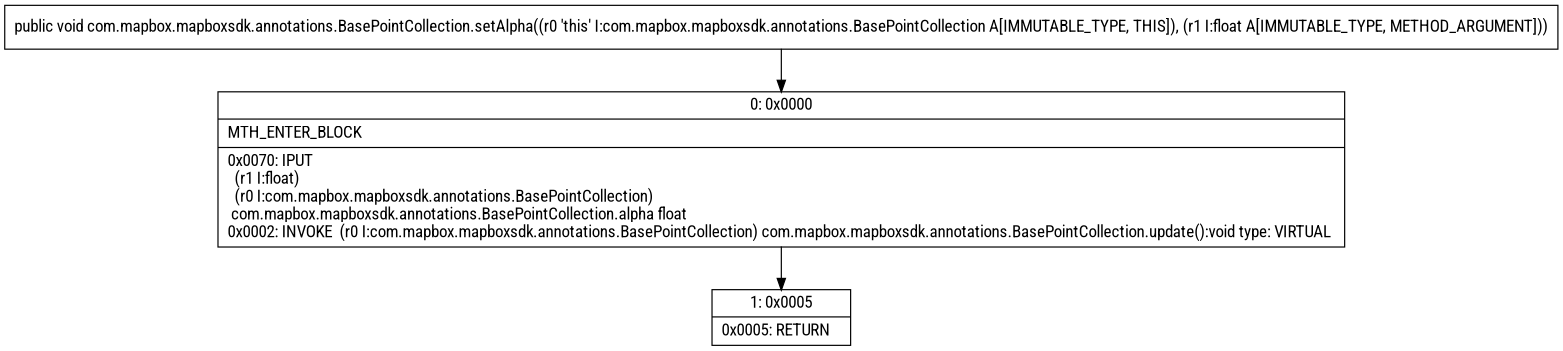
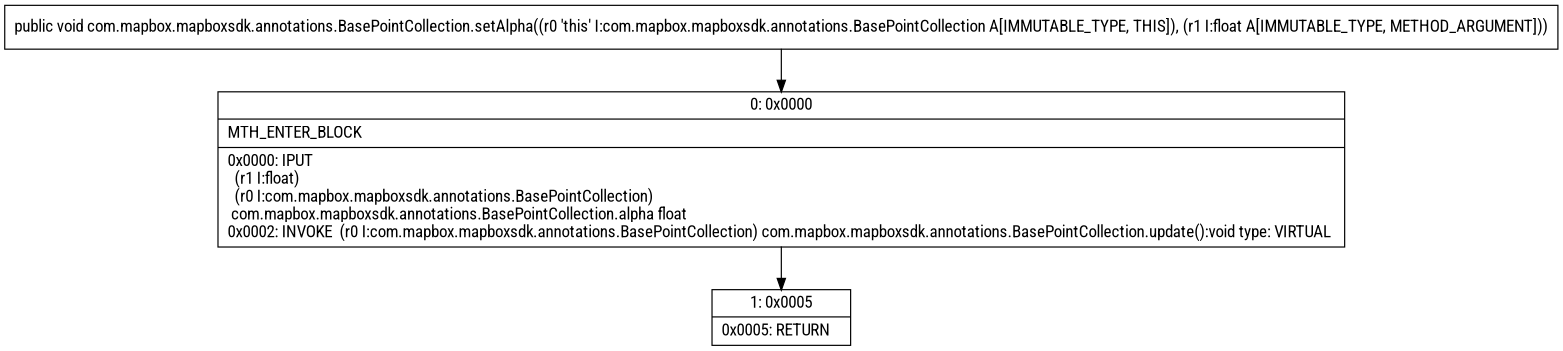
node "0: 0x0000": text "0x0070: IPUT" -> "0x0000: IPUT"
